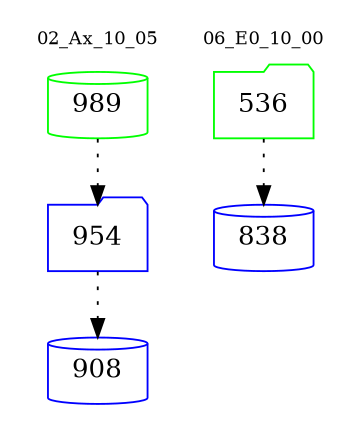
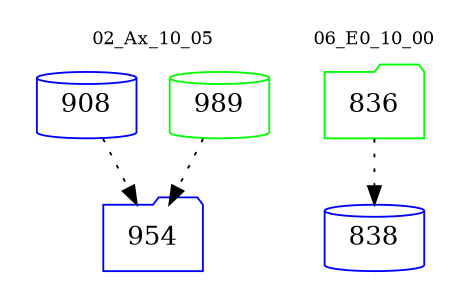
node "536": label "536" -> "836"
edge "954" -> "908": reversed
